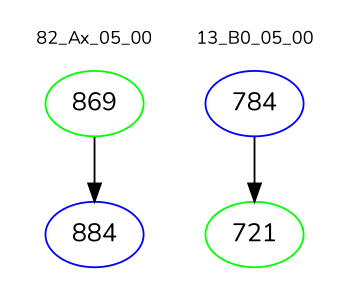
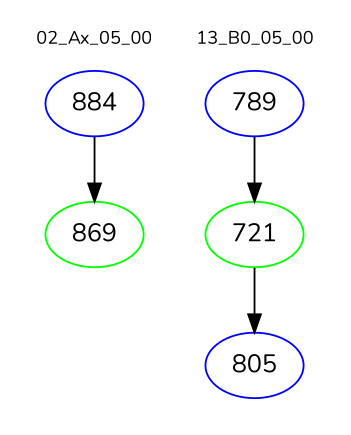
cluster "82_Ax_05_00": label "82_Ax_05_00" -> "02_Ax_05_00"
node "784": label "784" -> "789"
edge "869" -> "884": reversed
node "805": added
